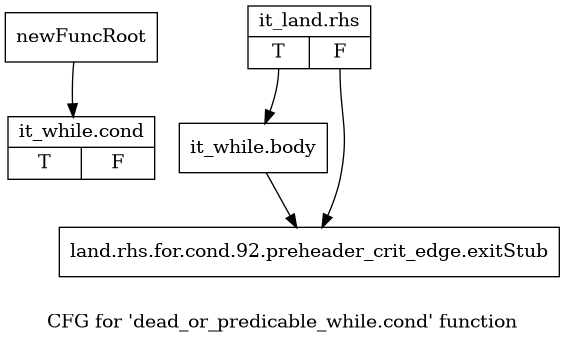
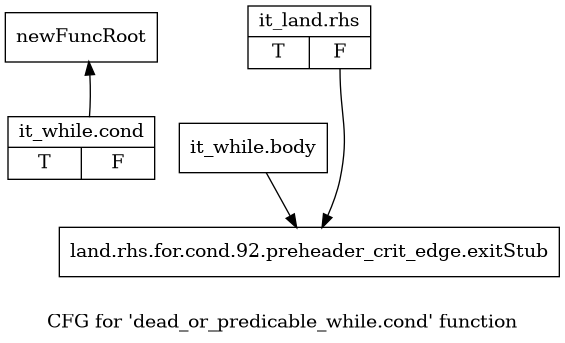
edge "newFuncRoot" -> "it_while.cond": reversed
edge "it_land.rhs" -> "it_while.body": removed
